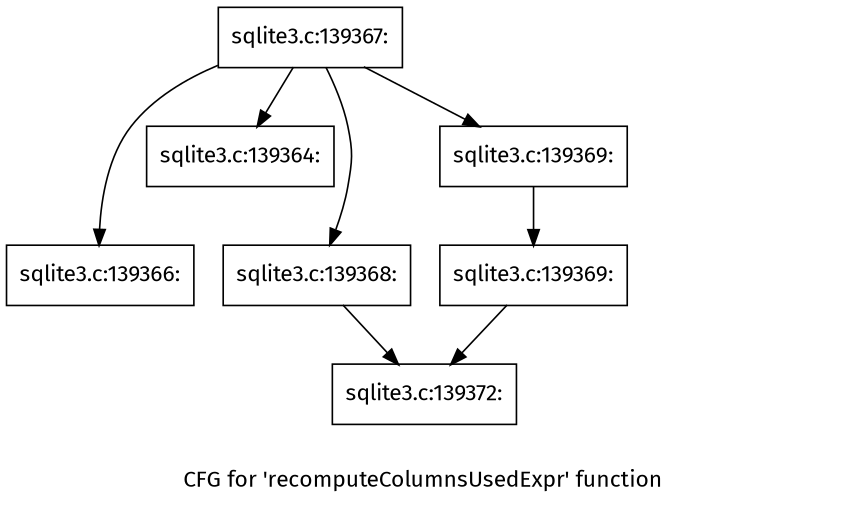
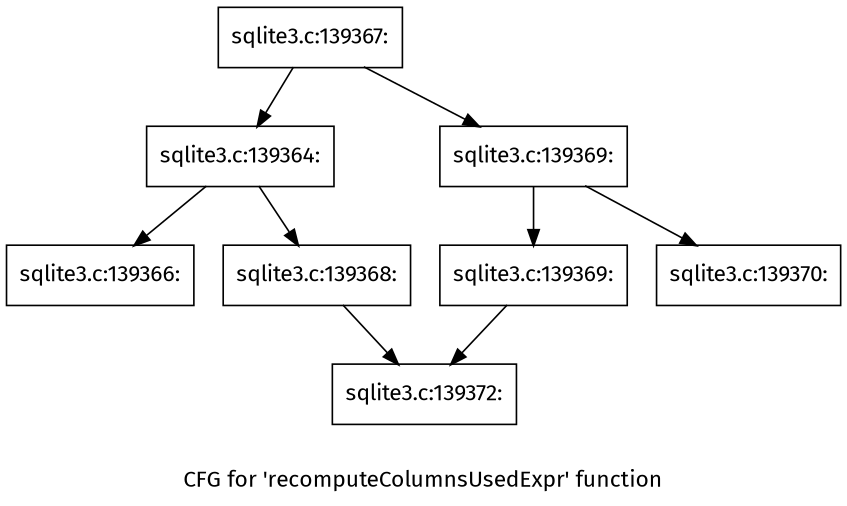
edge "sqlite3.c:139367:" -> "sqlite3.c:139366:": now "sqlite3.c:139364:" -> "sqlite3.c:139366:"
edge "sqlite3.c:139367:" -> "sqlite3.c:139368:": now "sqlite3.c:139364:" -> "sqlite3.c:139368:"
node "sqlite3.c:139370:": added
